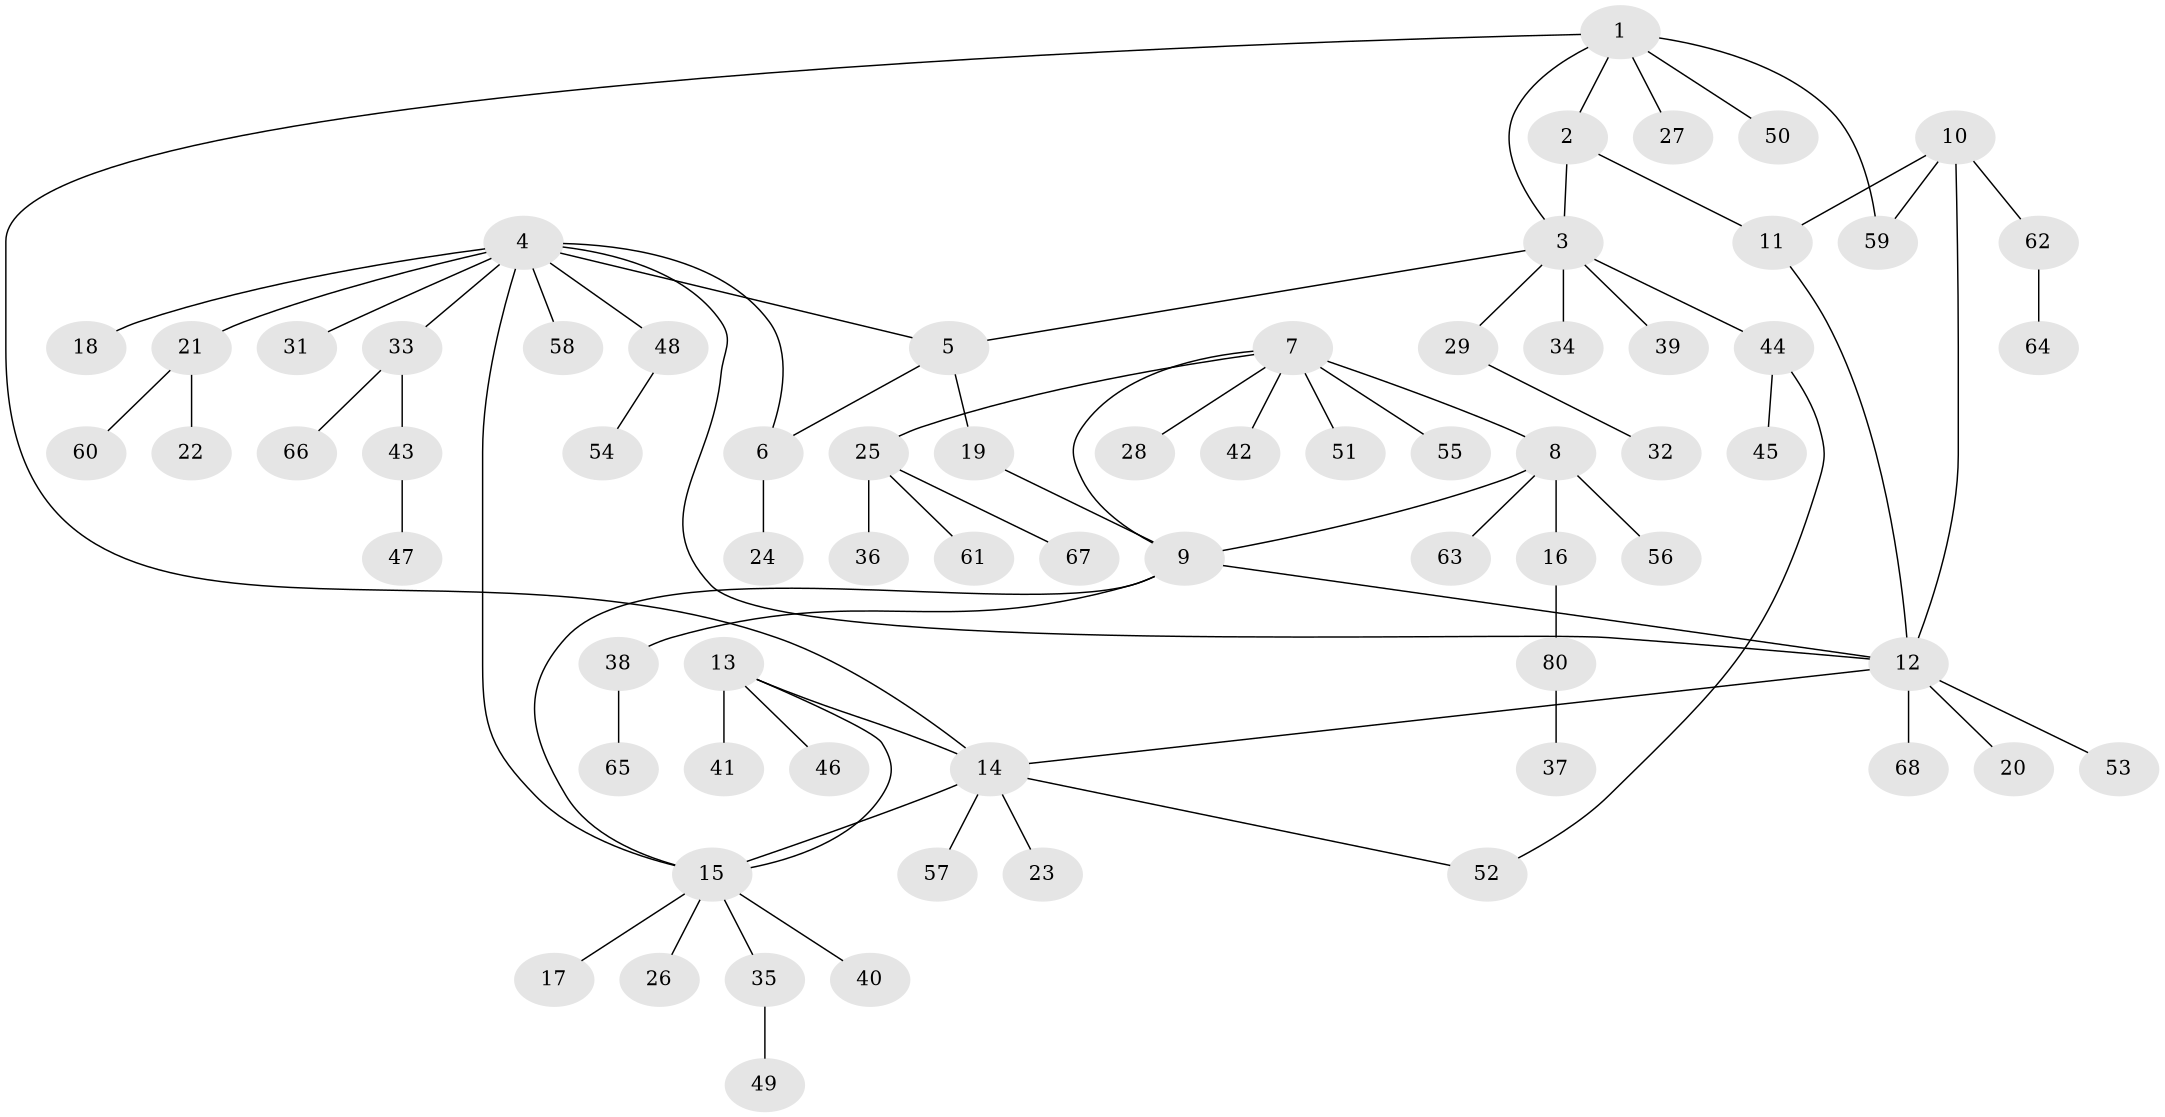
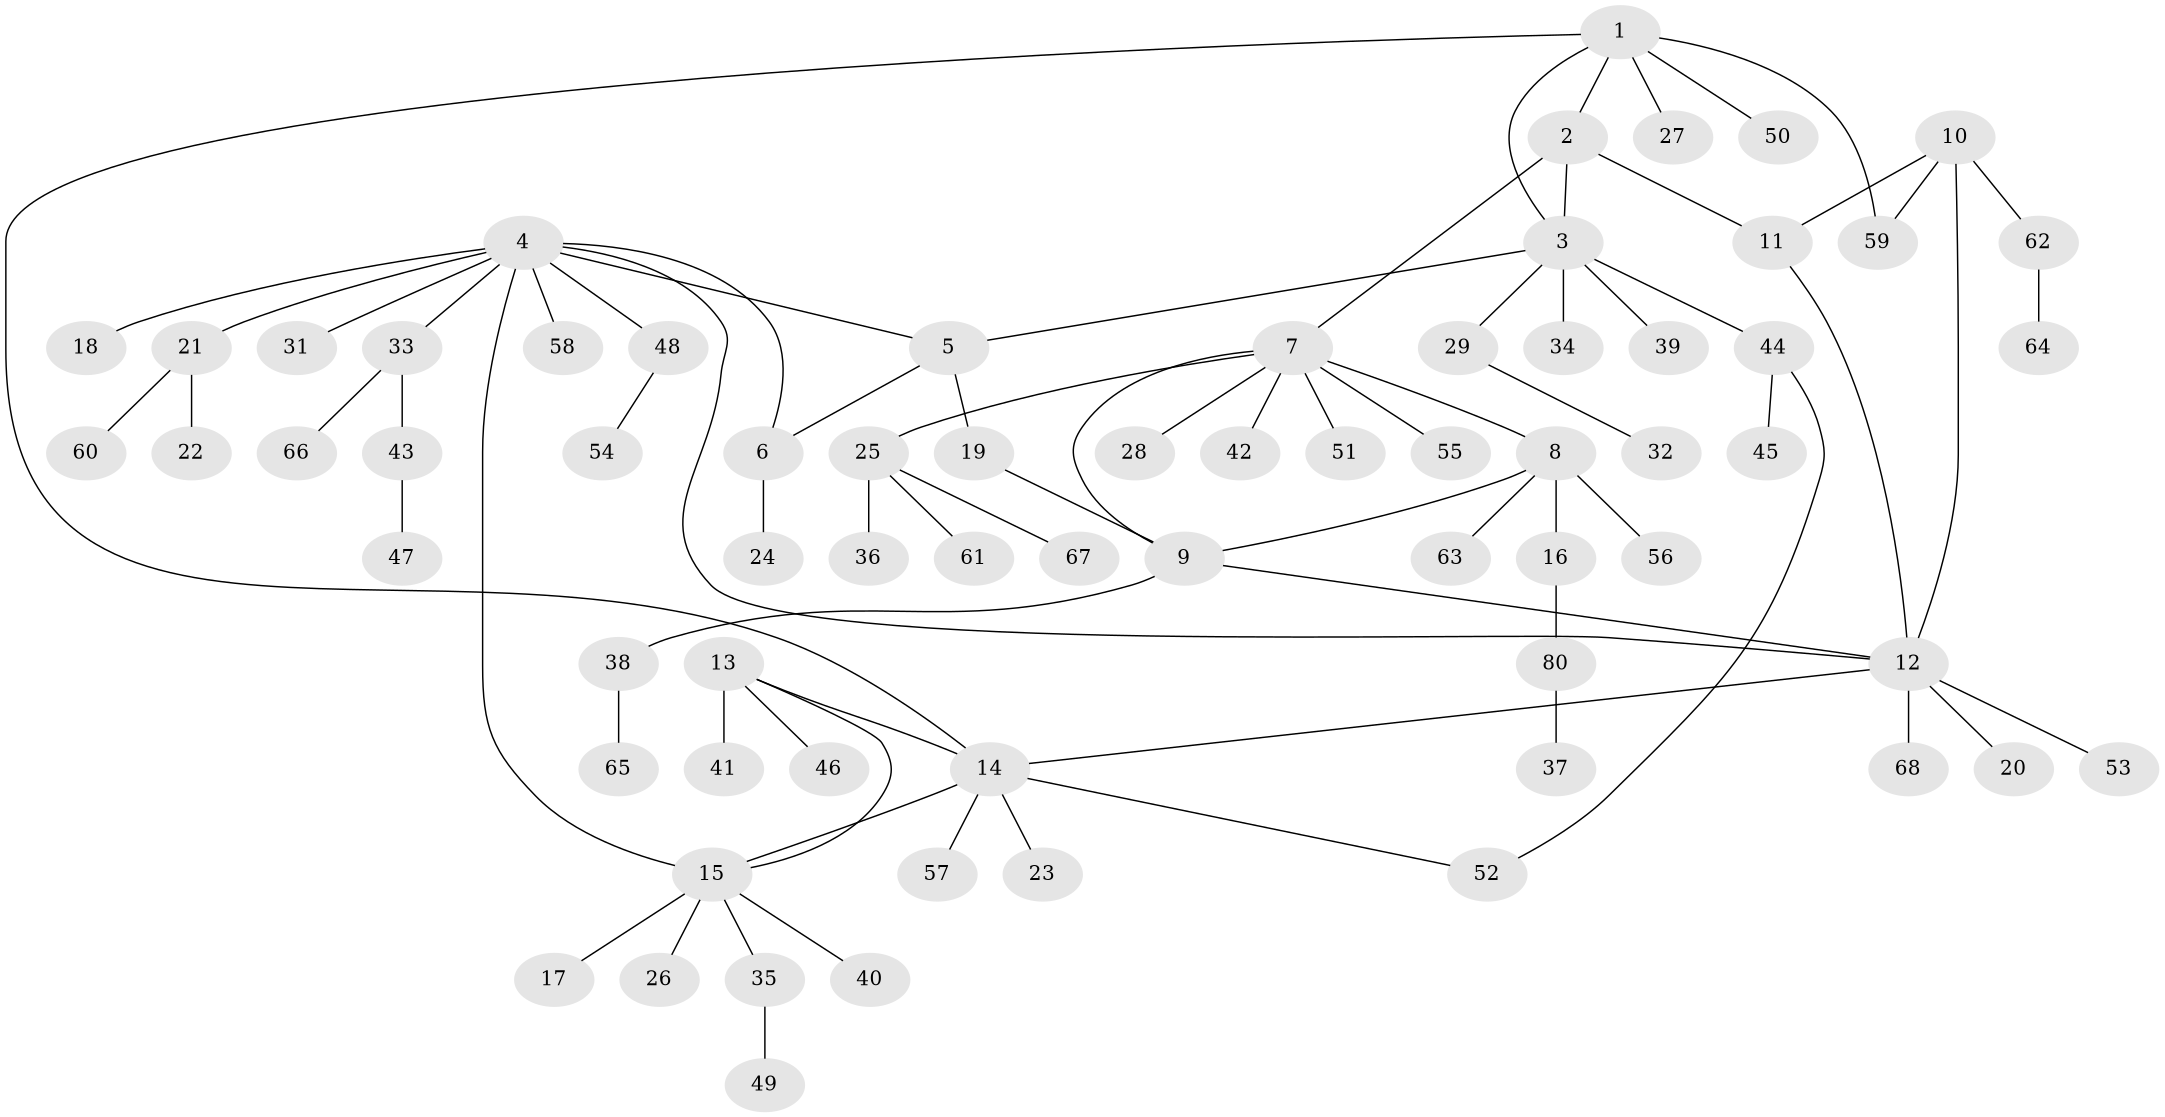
edge "2" -- "7": added
edge "9" -- "15": removed
